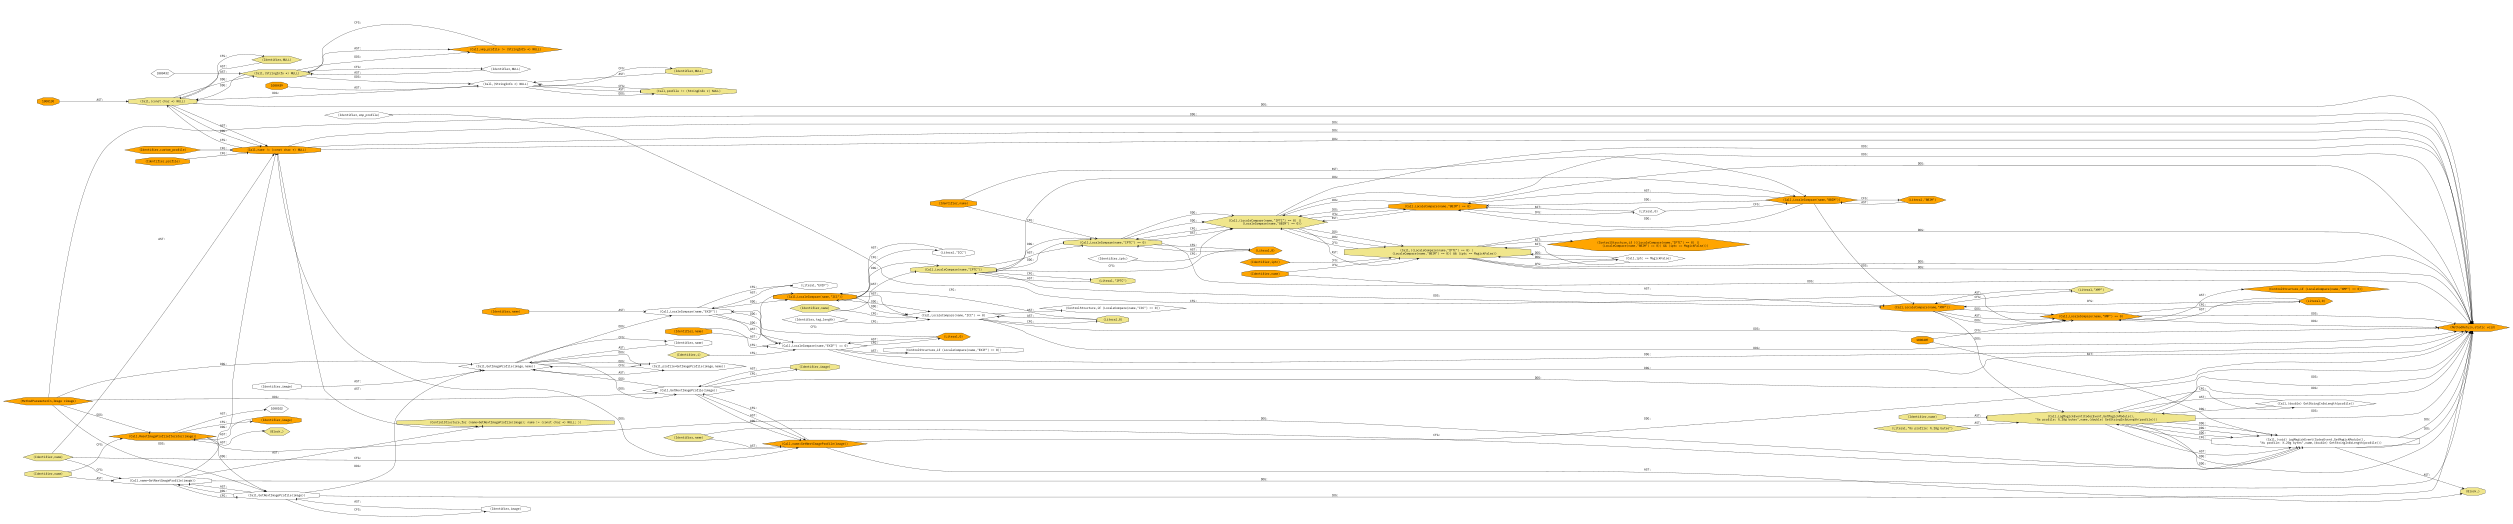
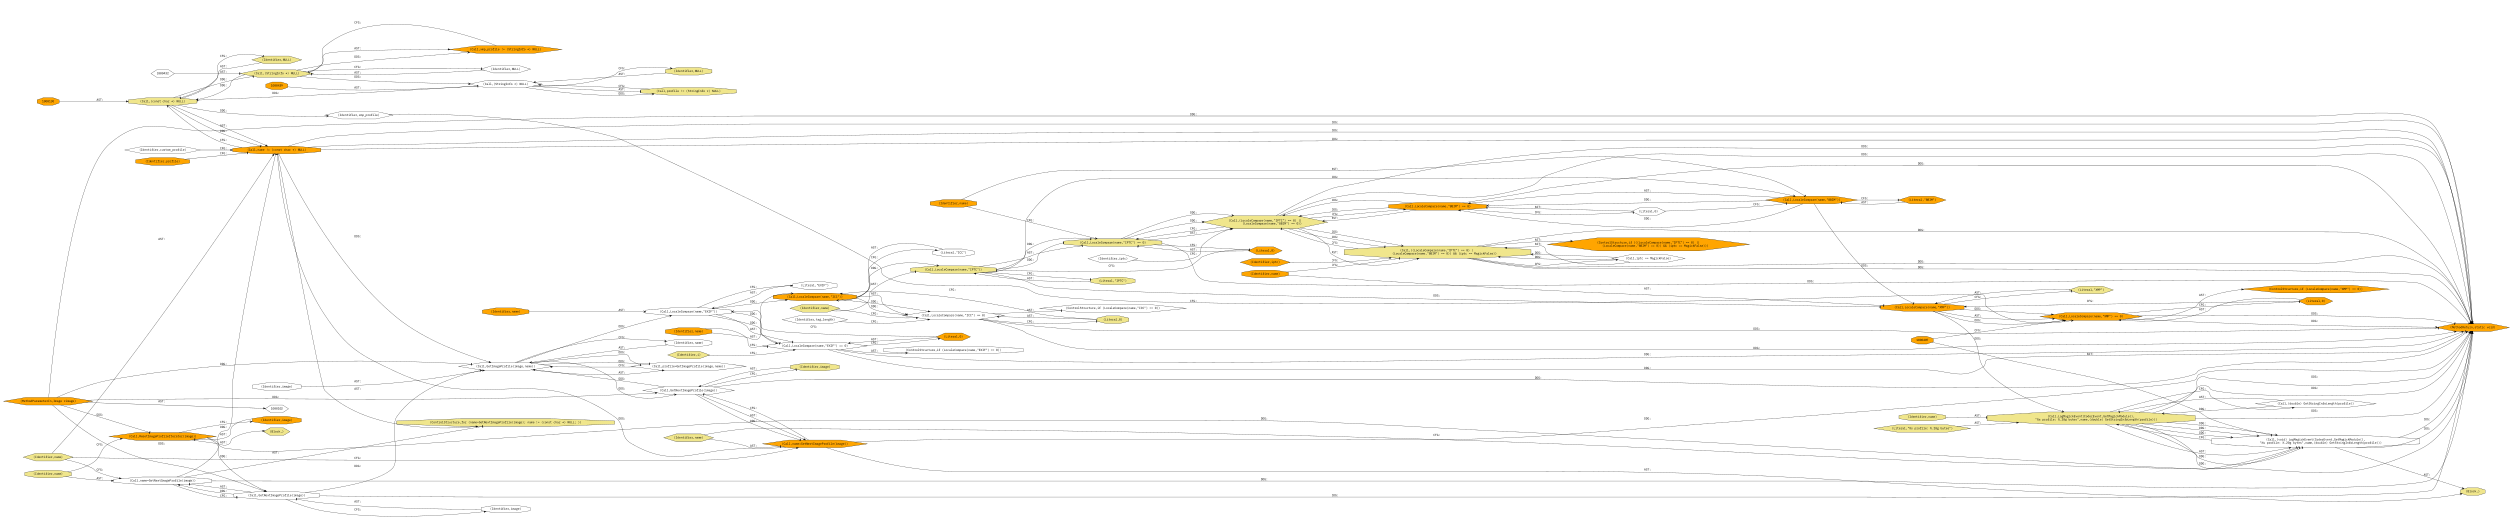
edge "(Call,(const char *) NULL)" -> "(MethodReturn,static void)": now "(Call,(const char *) NULL)" -> "(Identifier,xmp_profile)"
node "(Identifier,custom_profile)": fillcolor orange -> white
edge "(Call,name != (const char *) NULL)" -> "(Call,GetImageProfile(image,name))": added, label "DDG:"
edge "(Call,ResetImageProfileIterator(image))" -> "1000102": now "(MethodParameterIn,Image *image)" -> "1000102"
